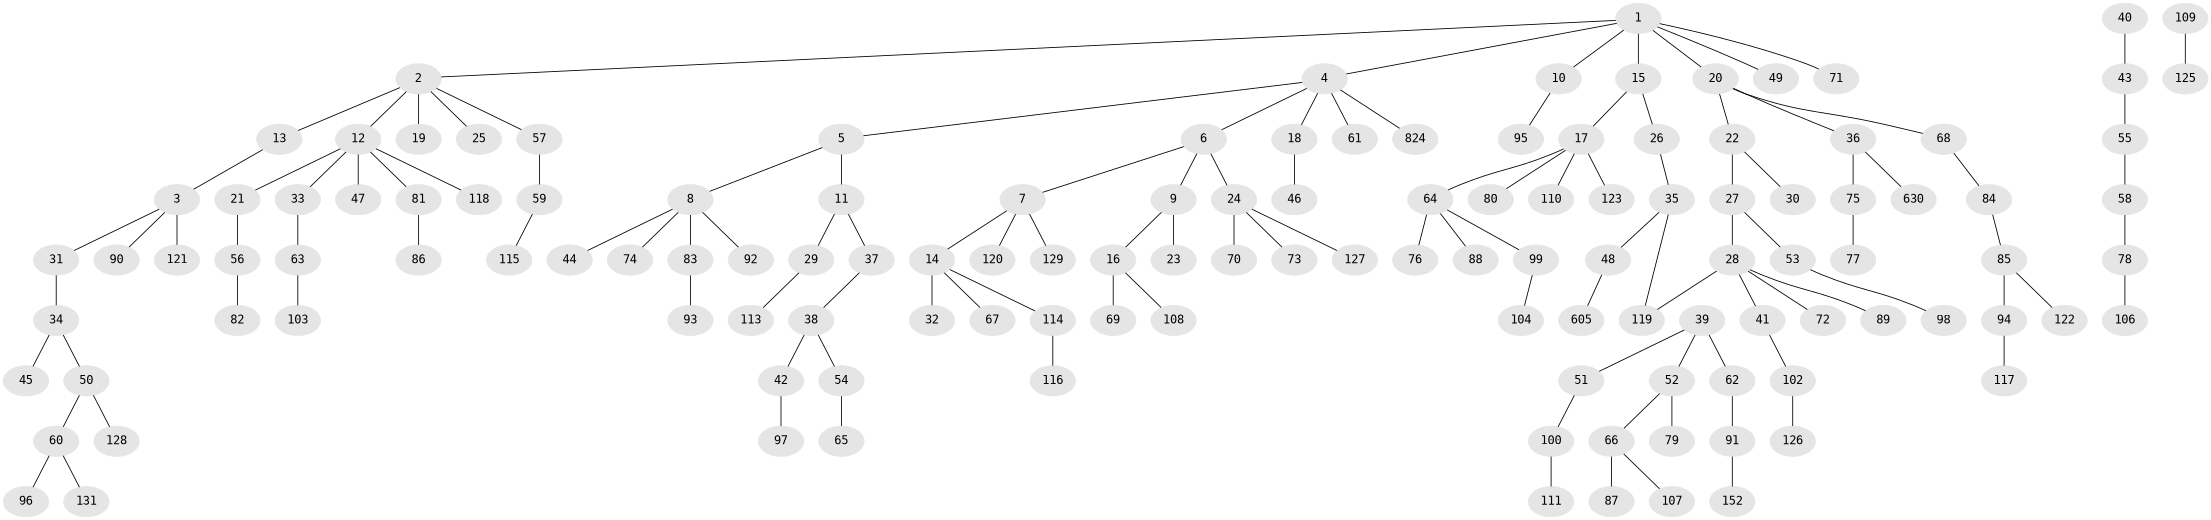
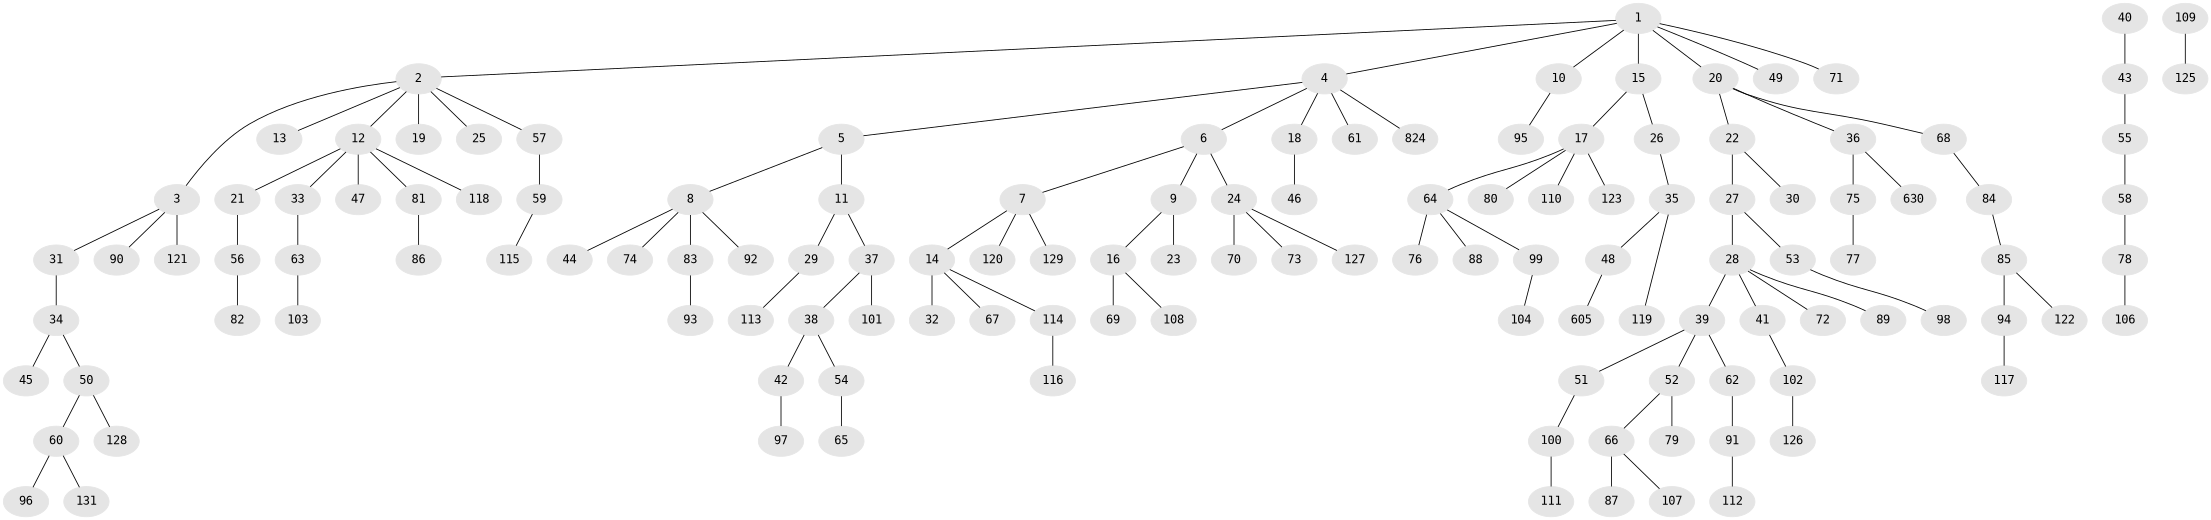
edge "13" -- "3": now "2" -- "3"
edge "28" -- "119": now "28" -- "39"
node "101": added
node "152": label "152" -> "112"
